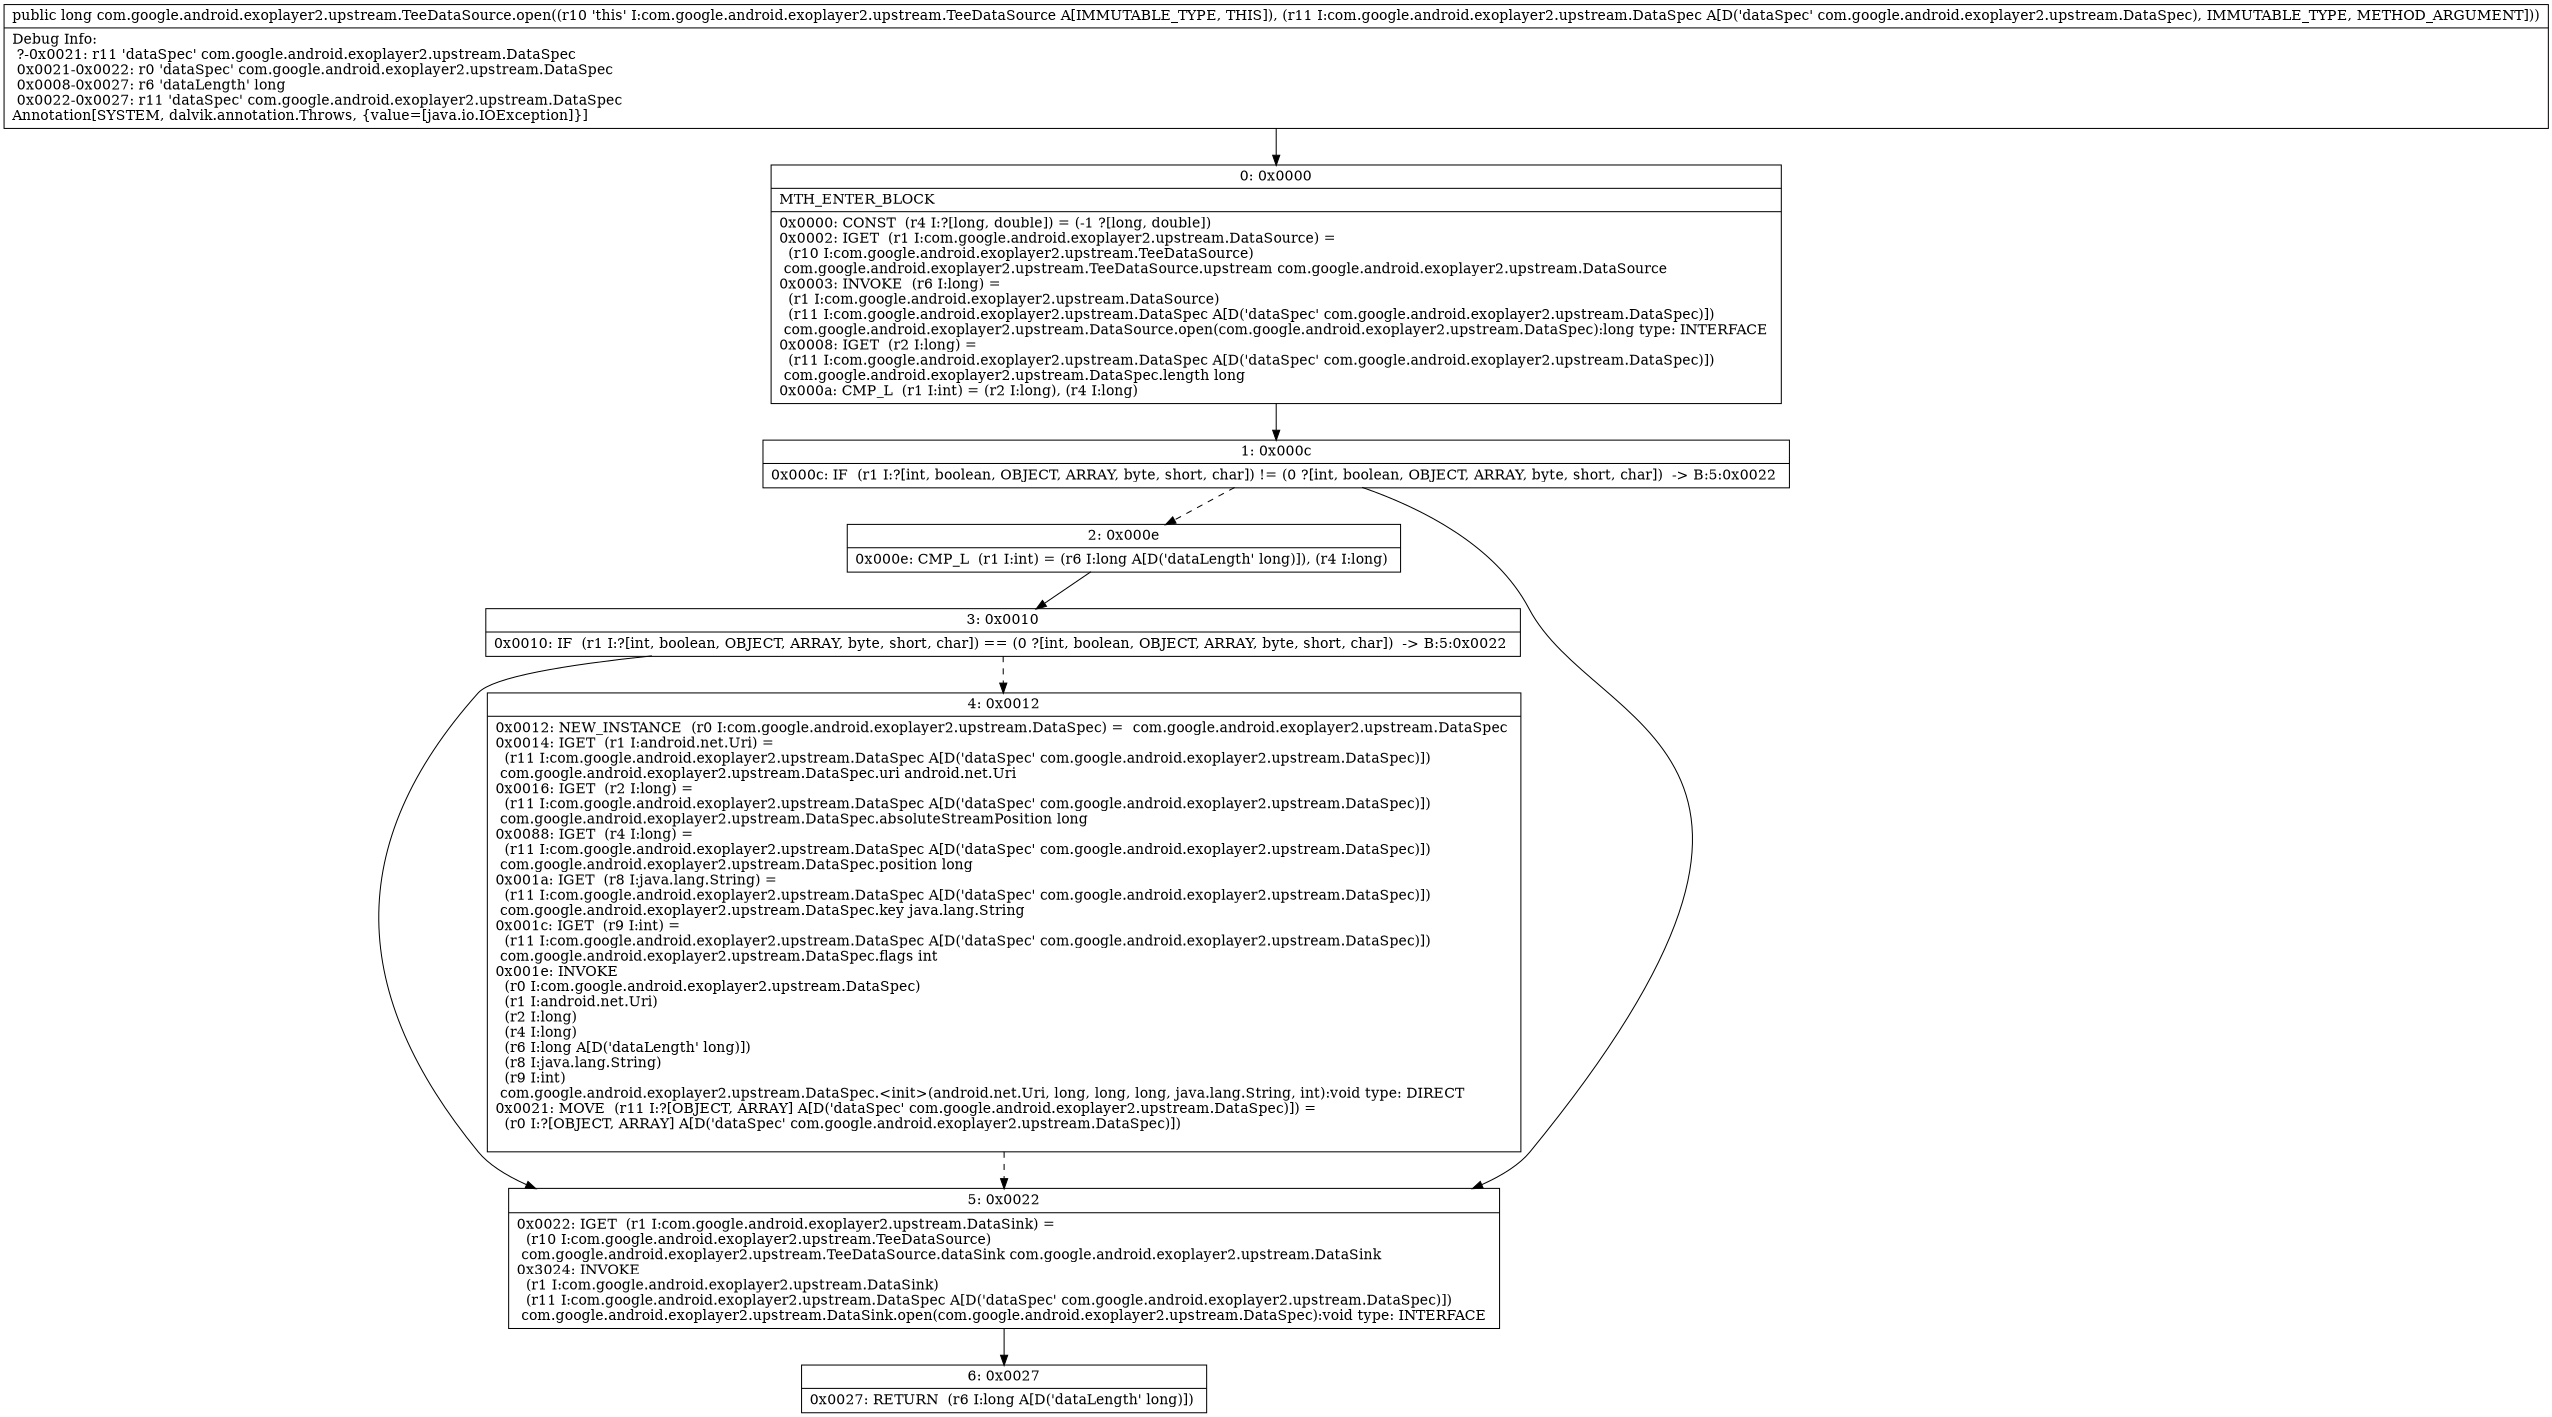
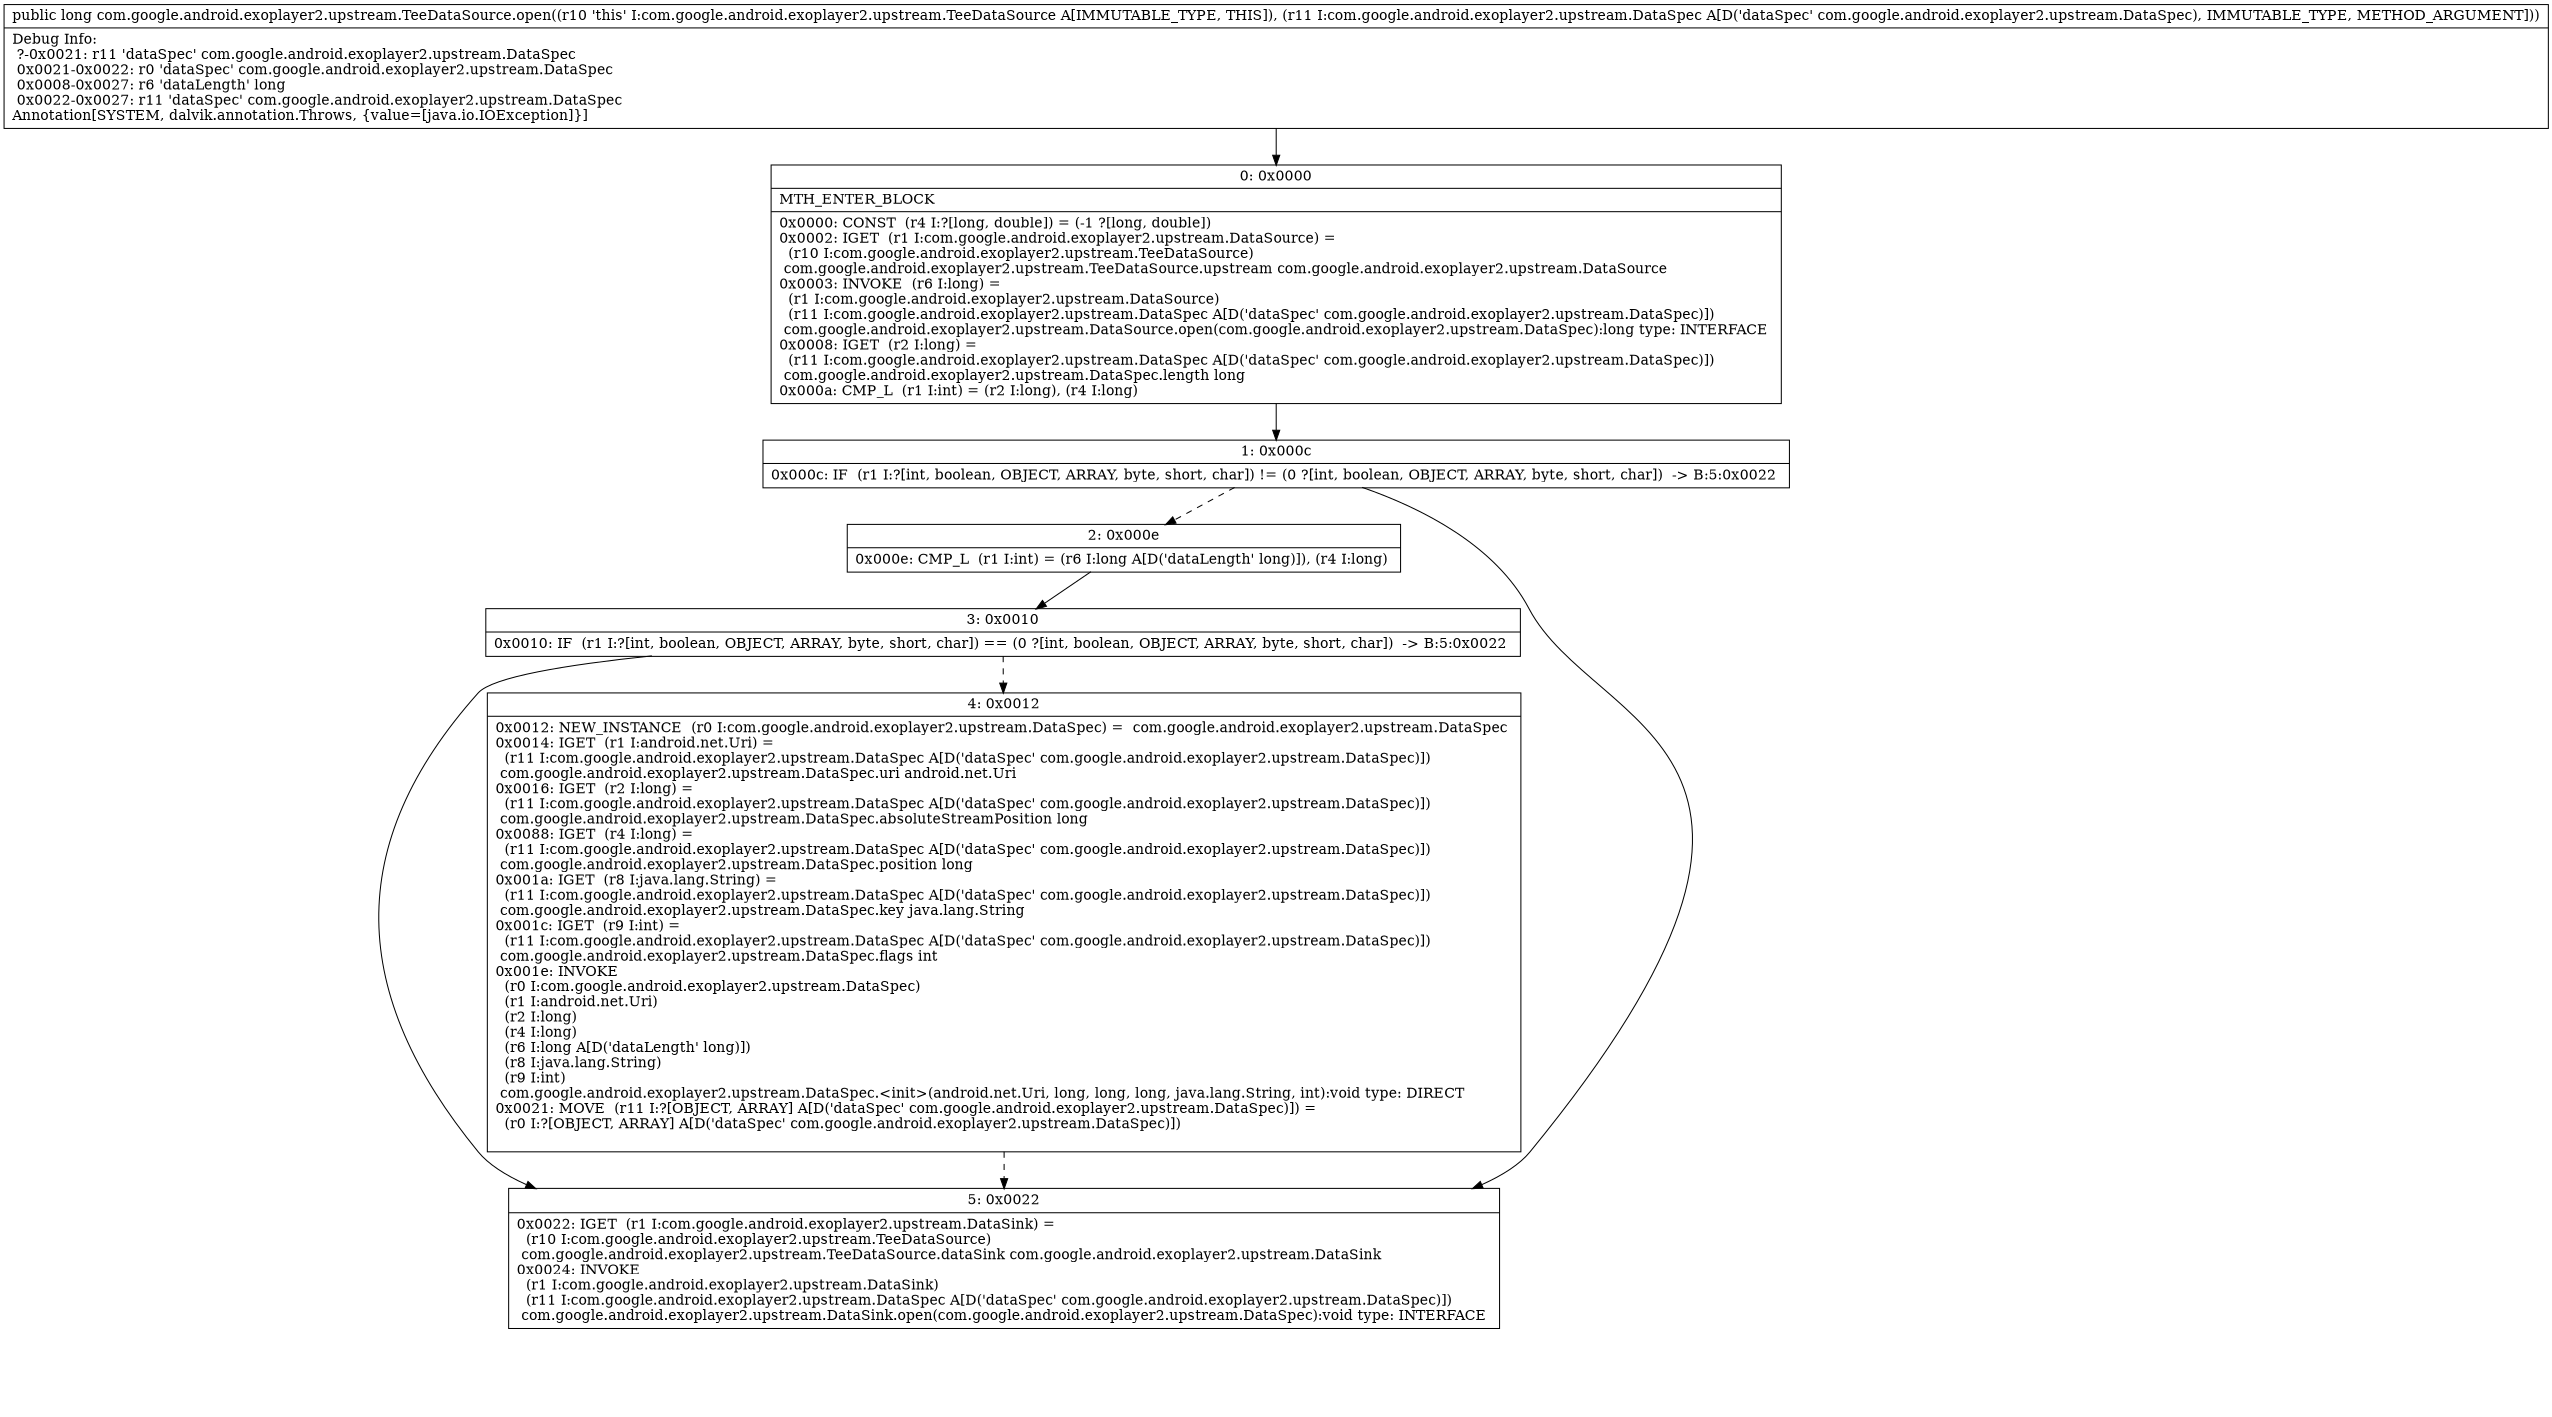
node "5: 0x0022": text "0x3024: INVOKE" -> "0x0024: INVOKE"
node "6: 0x0027": removed
